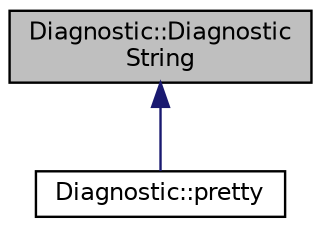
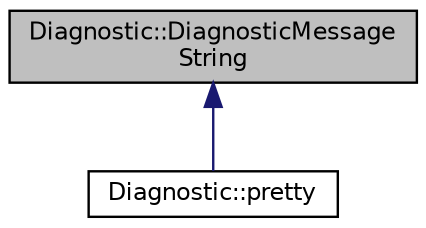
node "Diagnostic::Diagnostic String": label "Diagnostic::Diagnostic String" -> "Diagnostic::DiagnosticMessage String"
